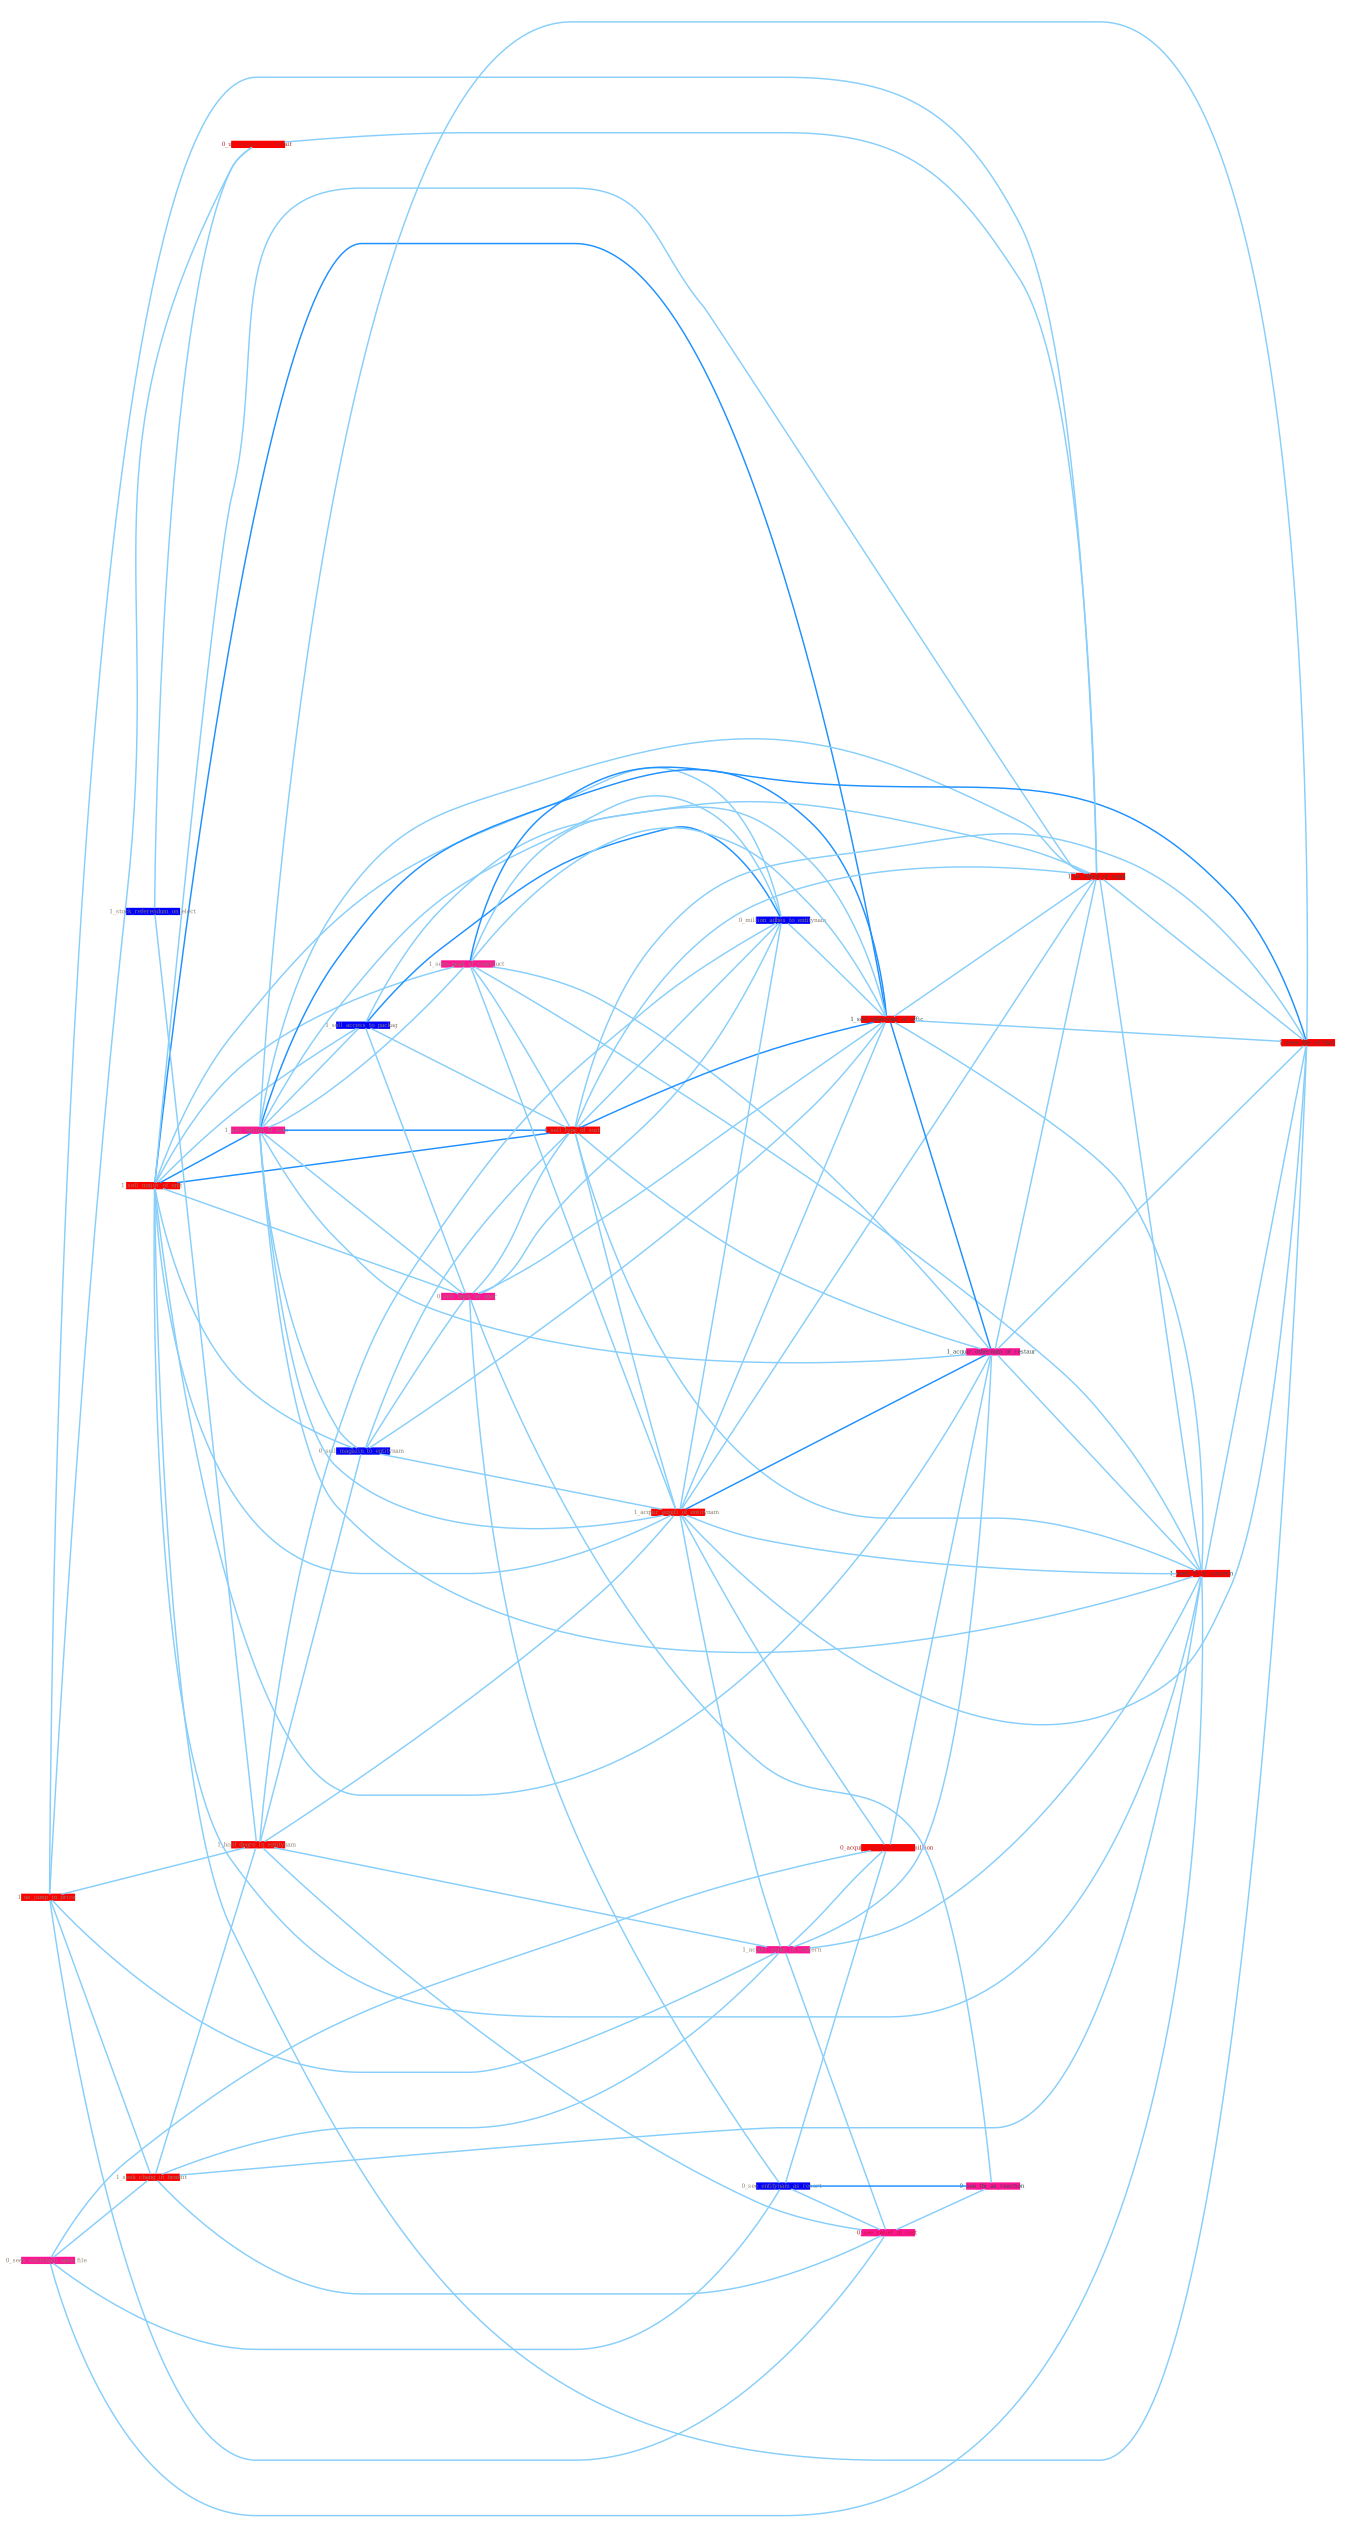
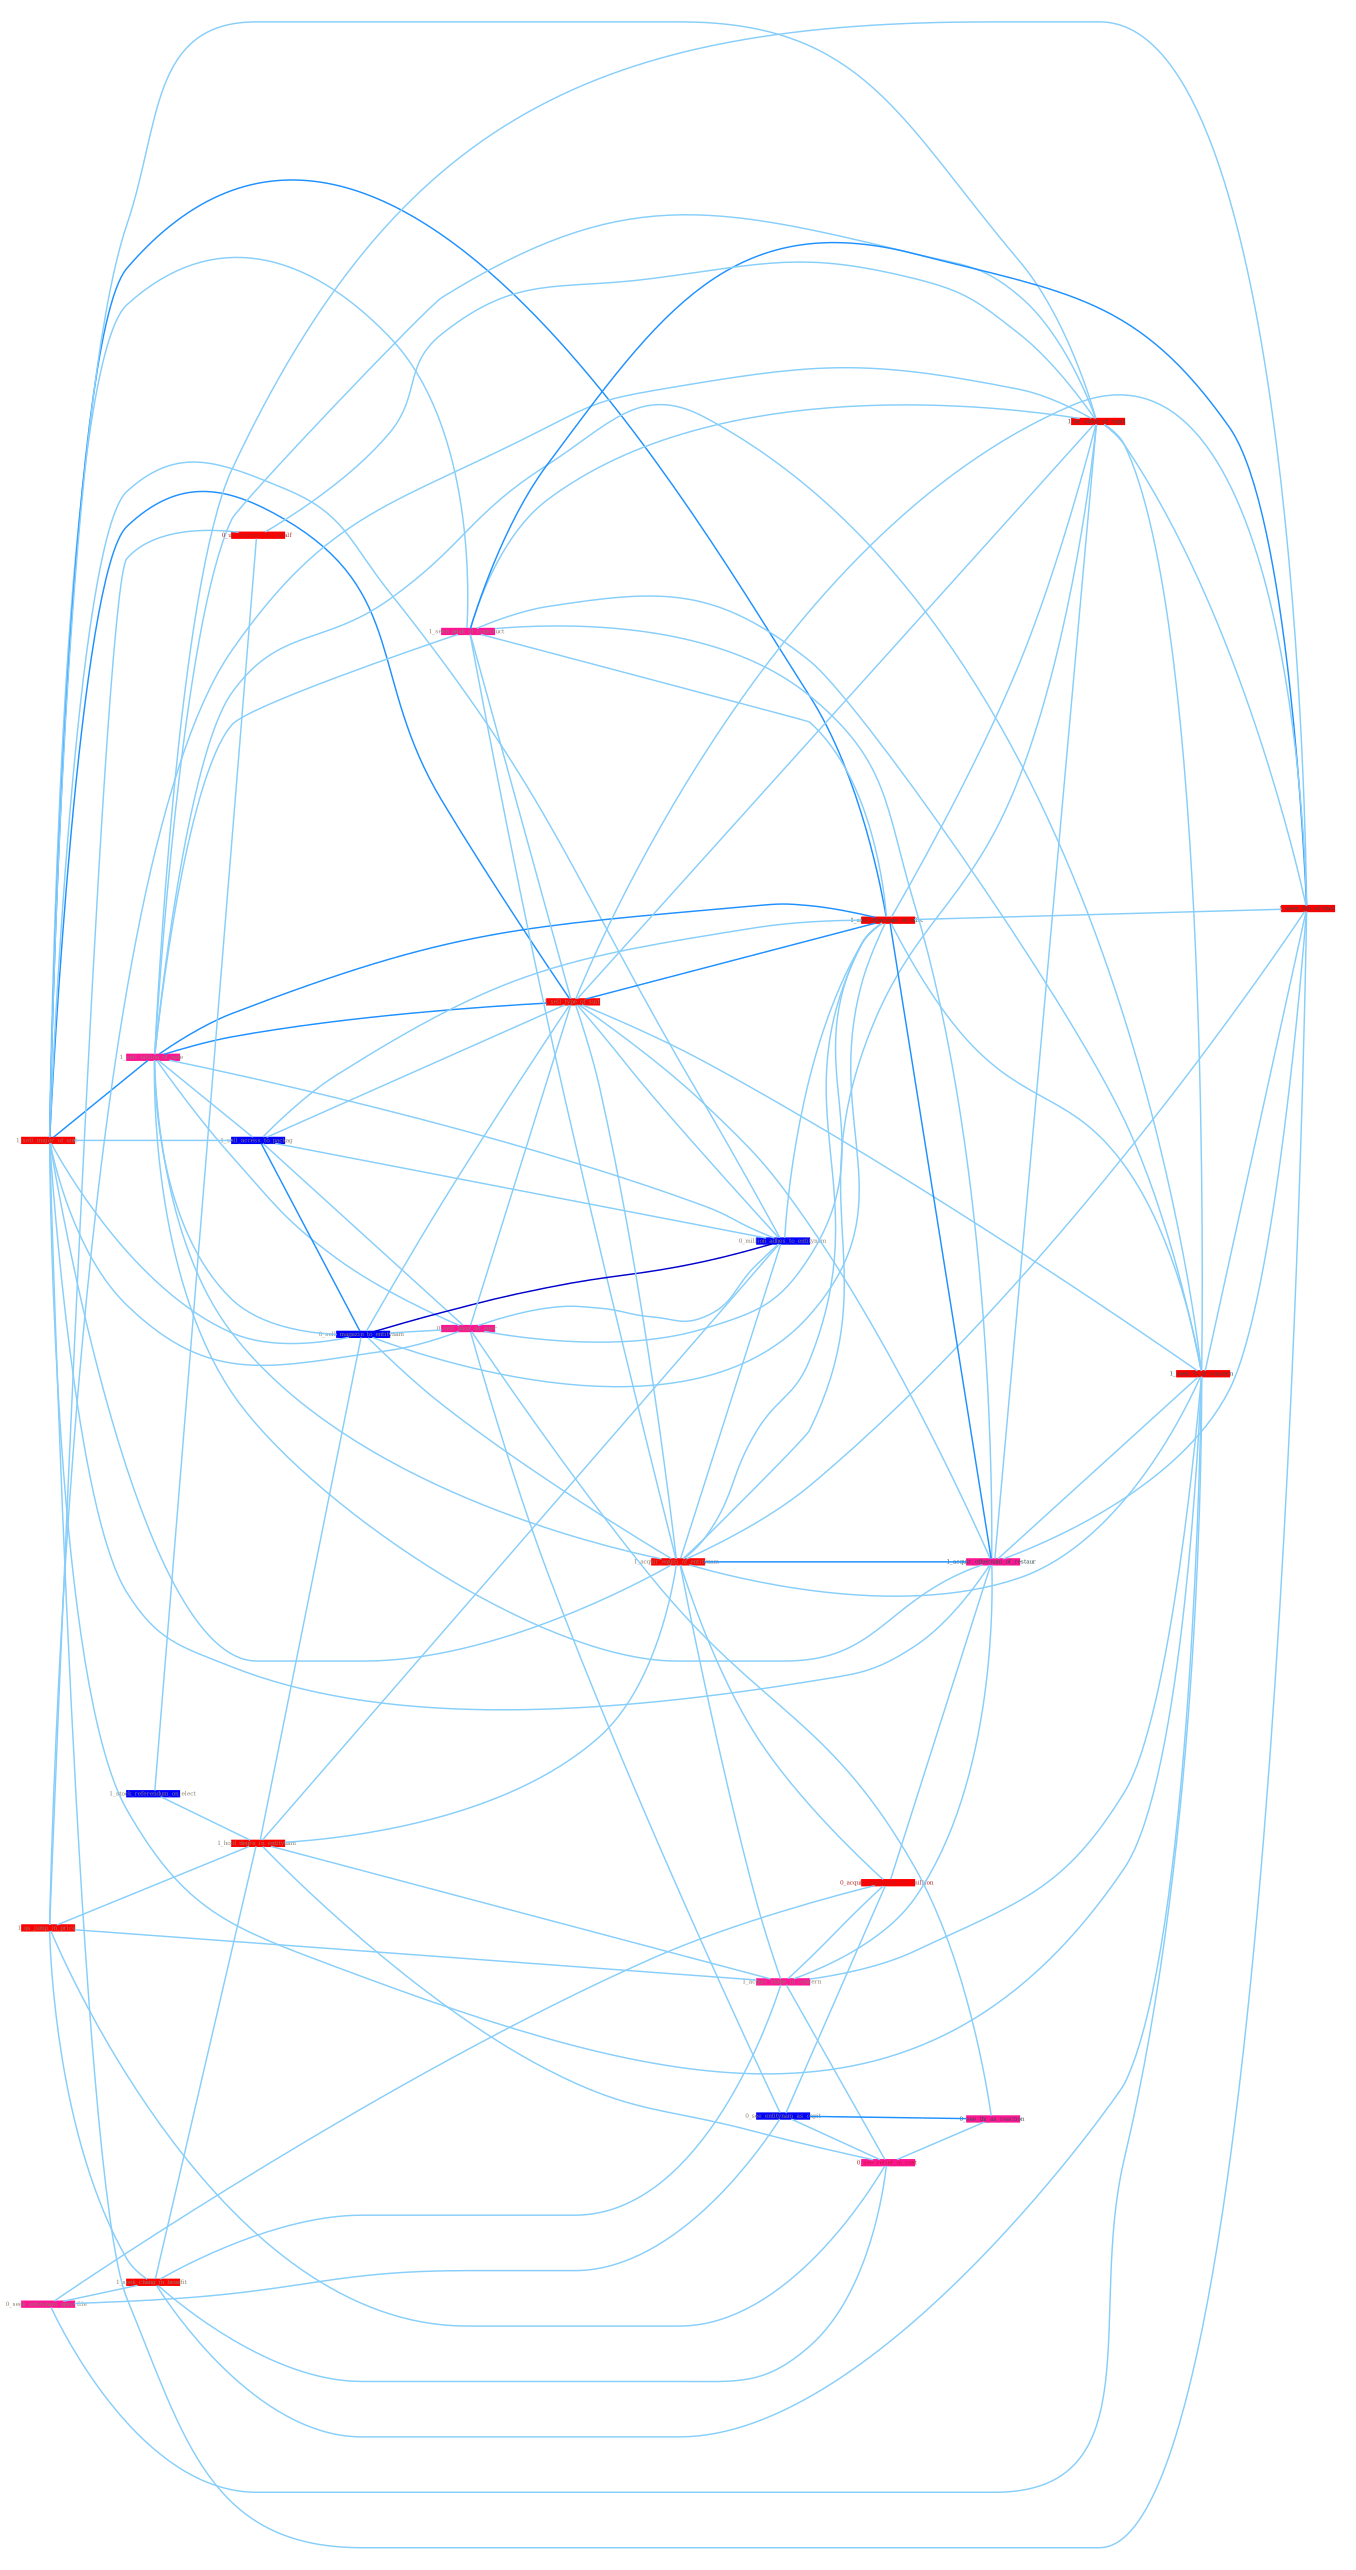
edge "0_million_adhes_to_entitynam" -- "1_sell_access_to_packag": color #1e90ff -> #87cefa
edge "1_sell_access_to_packag" -- "0_sell_magazin_to_entitynam": added
edge "0_million_adhes_to_entitynam" -- "0_sell_magazin_to_entitynam": added
node "0_see_entitynam_as_resort": label "0_see_entitynam_as_resort" -> "0_see_entitynam_as_capit"
